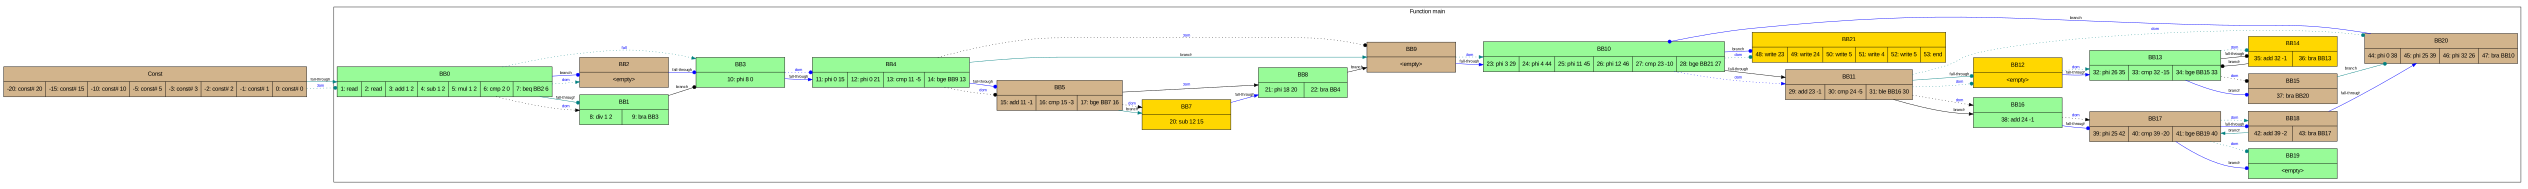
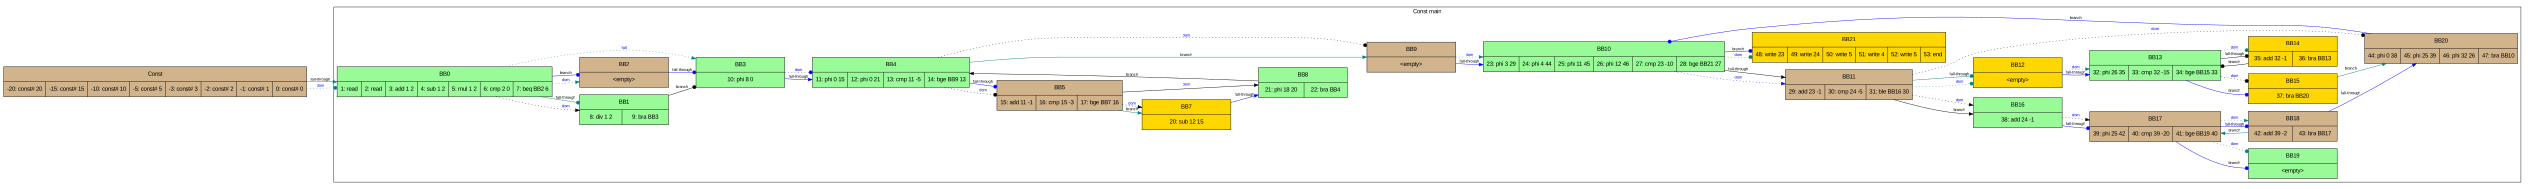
cluster "Function main": label "Function main" -> "Const main"
edge "BB11" -> "BB20": color teal -> black
edge "BB8" -> "BB9": now "BB8" -> "BB4"
edge "BB15" -> "BB20": arrowhead dot -> normal
node "BB15": fillcolor tan -> gold
